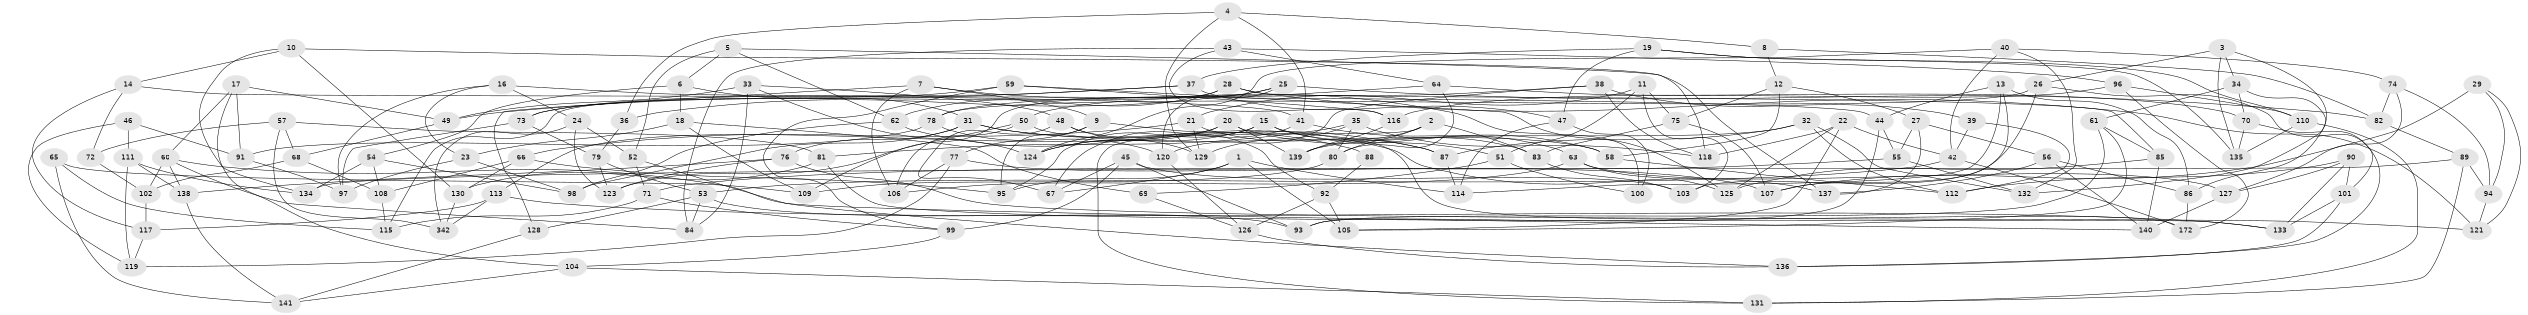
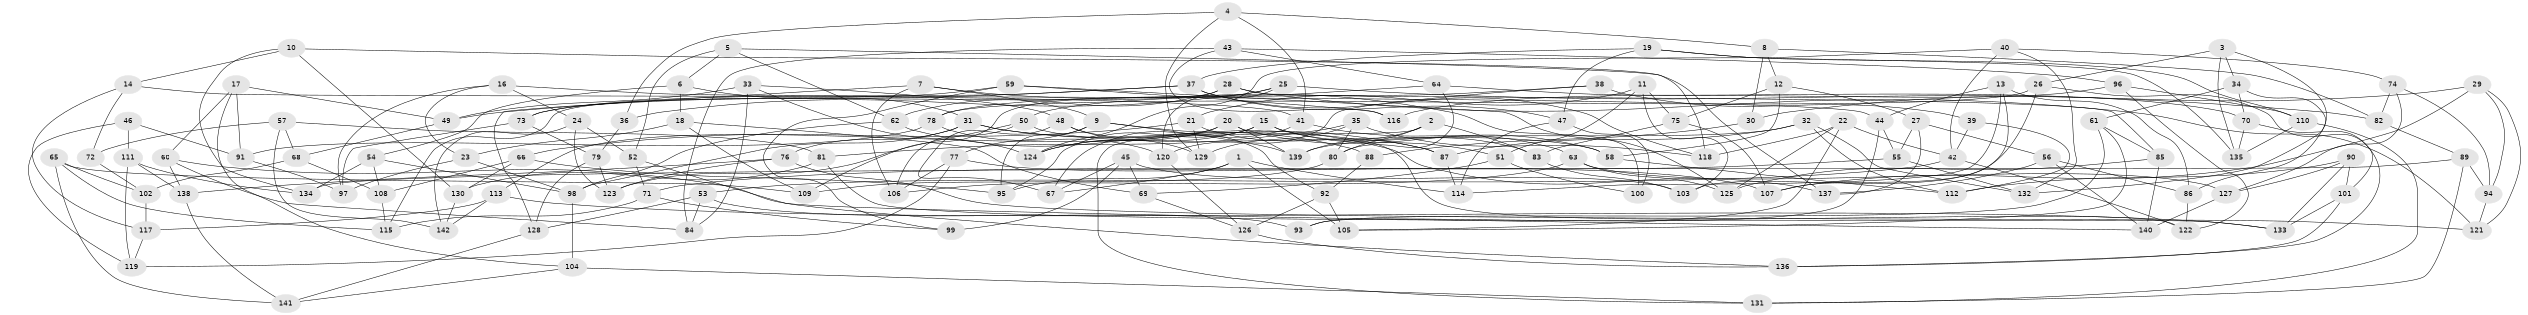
node "30": added
edge "38" -- "118": now "37" -- "118"
edge "116" -- "139": now "9" -- "139"
edge "79" -- "53": now "79" -- "128"
edge "60" -- "102": now "65" -- "102"
edge "45" -- "93": now "45" -- "69"
node "342": label "342" -> "142"
node "172": label "172" -> "122"
edge "99" -- "104": now "98" -- "104"
